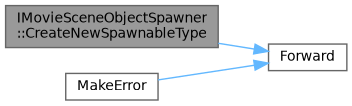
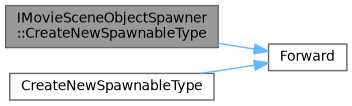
node "MakeError": label "MakeError" -> "CreateNewSpawnableType"
